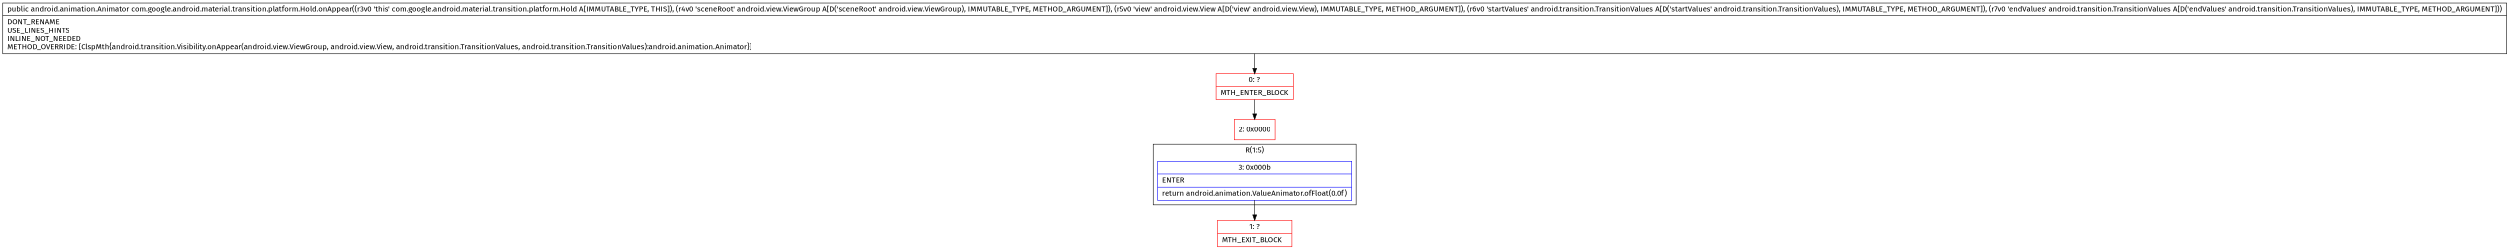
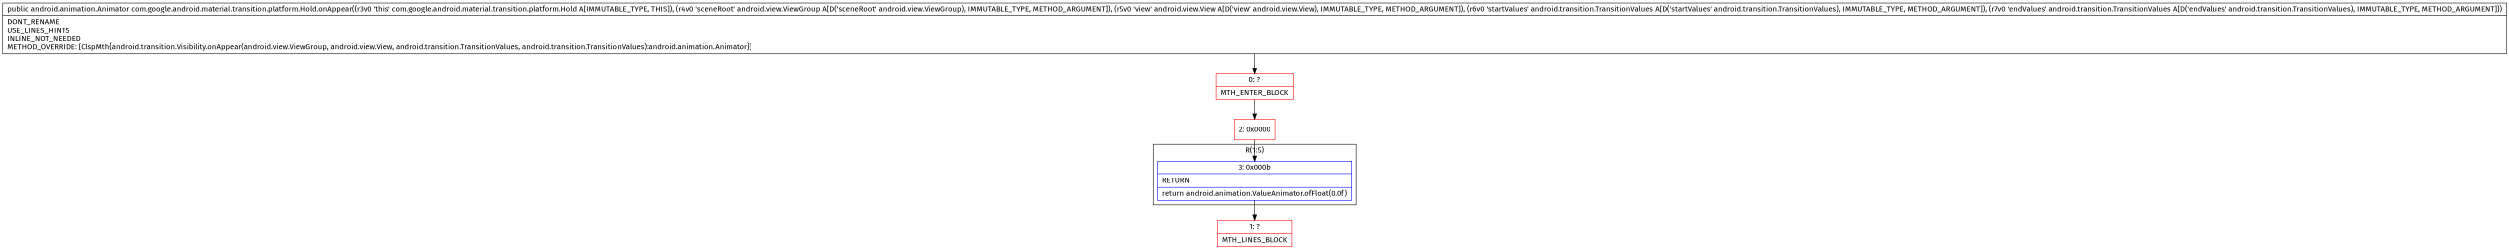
edge "2: 0x0000" -> "3: 0x000b": added
node "3: 0x000b": text "ENTER" -> "RETURN"
node "1: ?": text "MTH_EXIT_BLOCK" -> "MTH_LINES_BLOCK"
